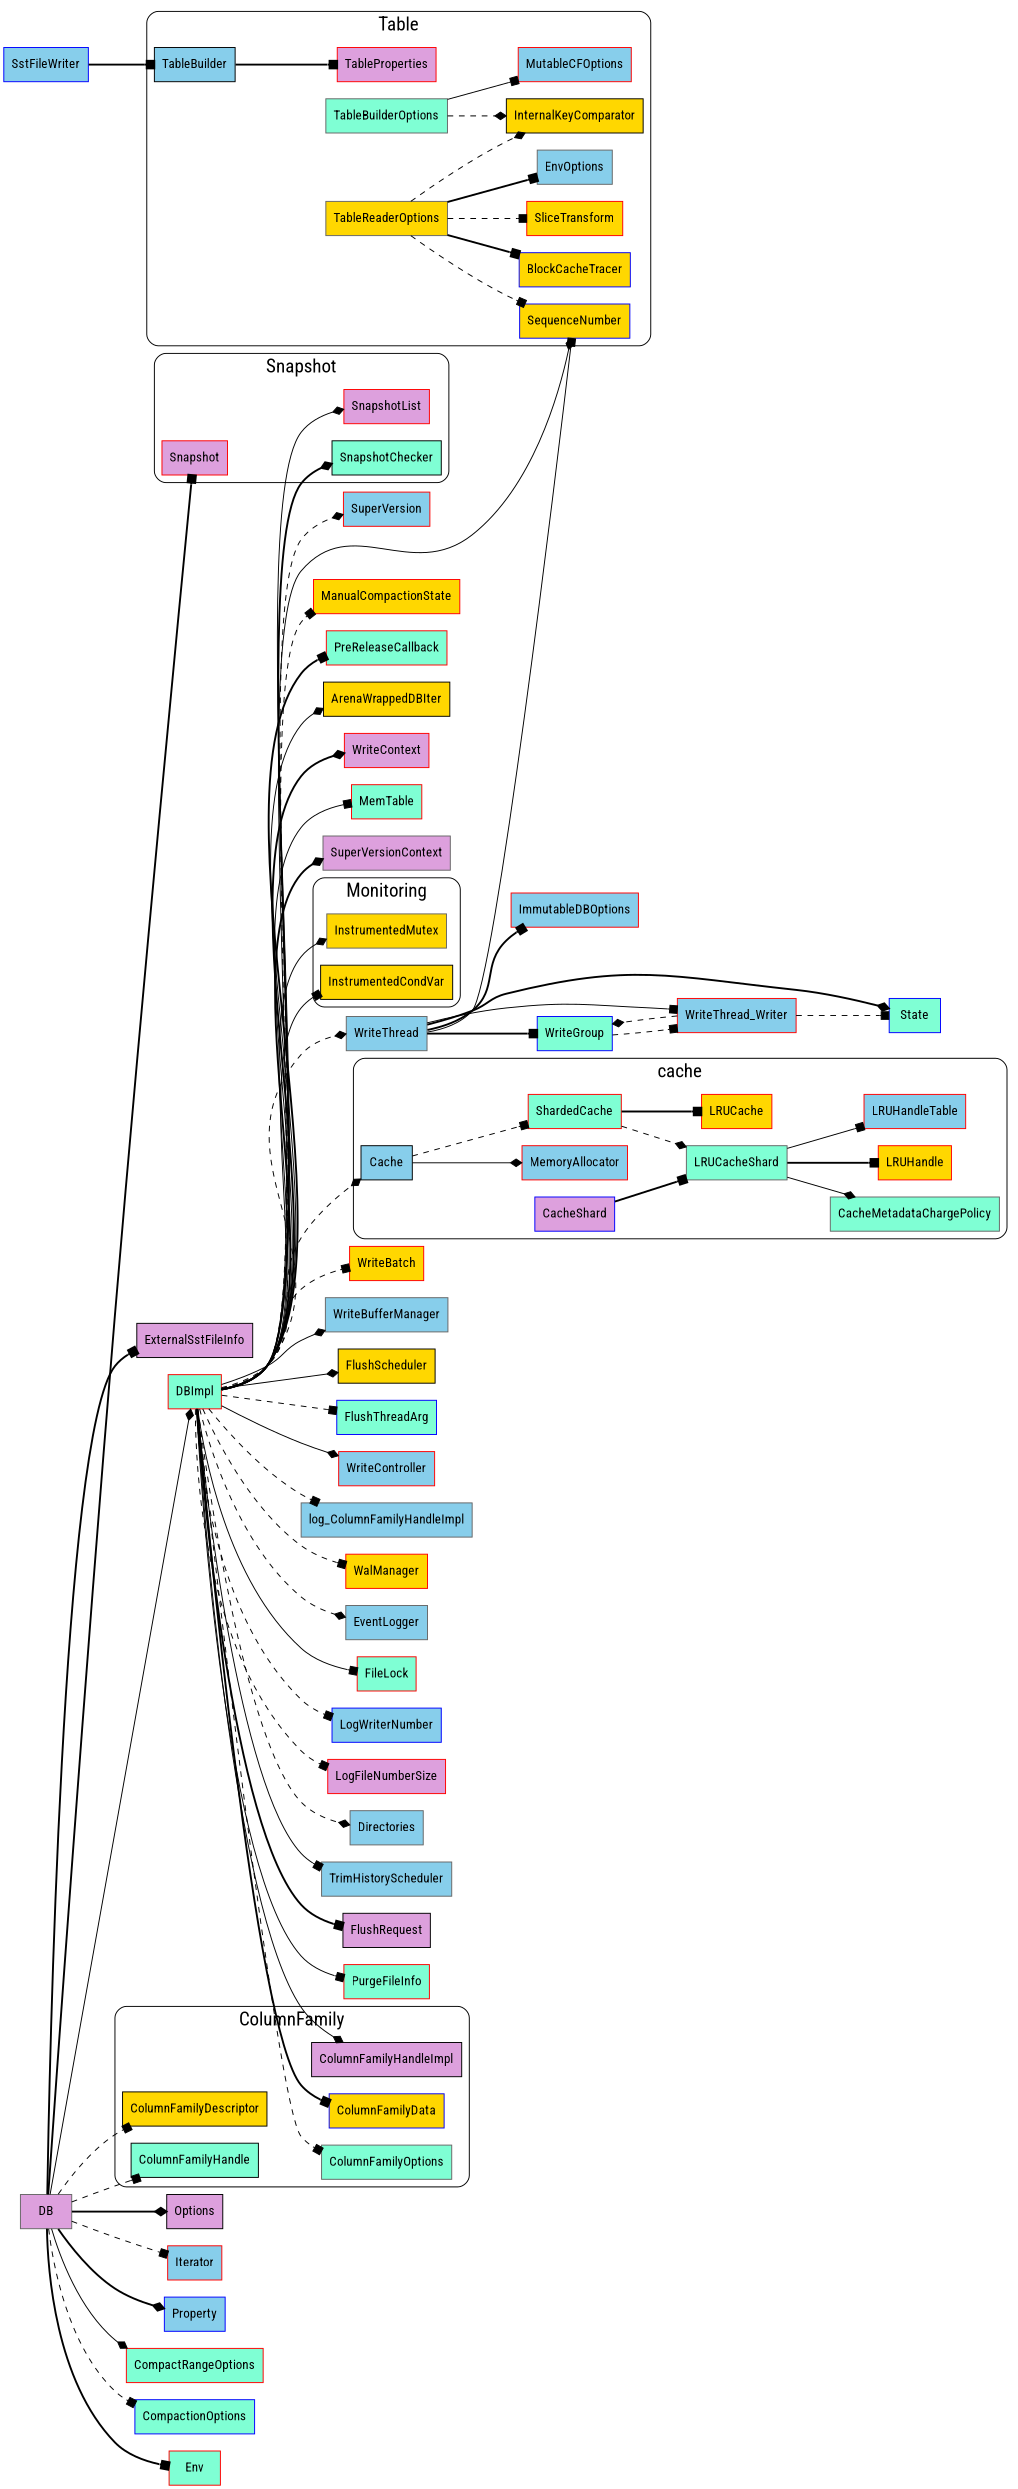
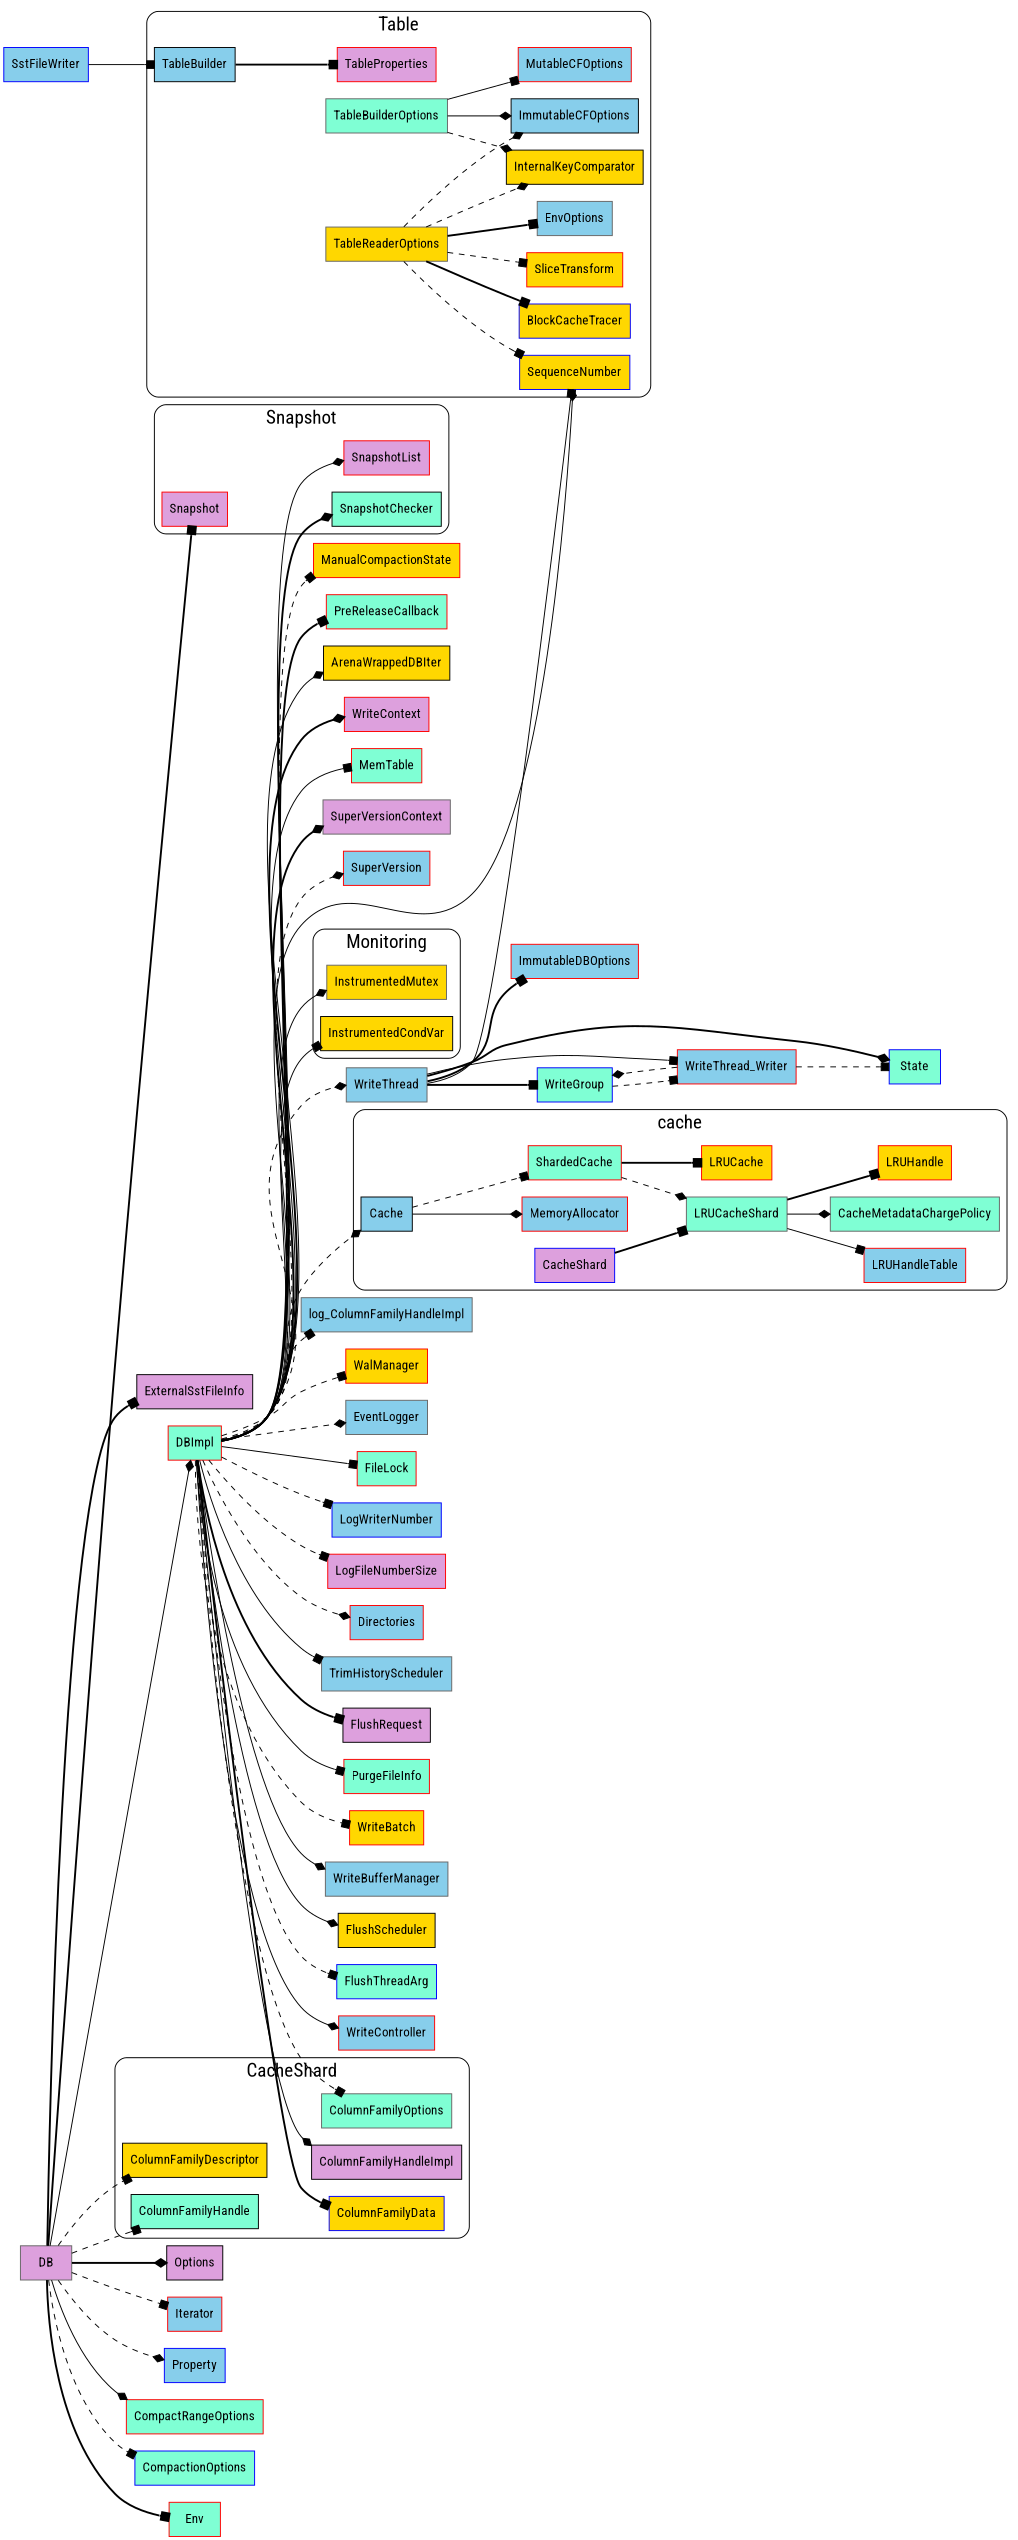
edge "SstFileWriter" -> "TableBuilder": style bold -> solid
node "ImmutableCFOptions": added
node "Directories": color gray40 -> red
cluster "ColumnFamily": label "ColumnFamily" -> "CacheShard"
edge "DB" -> "Property": style bold -> dashed
